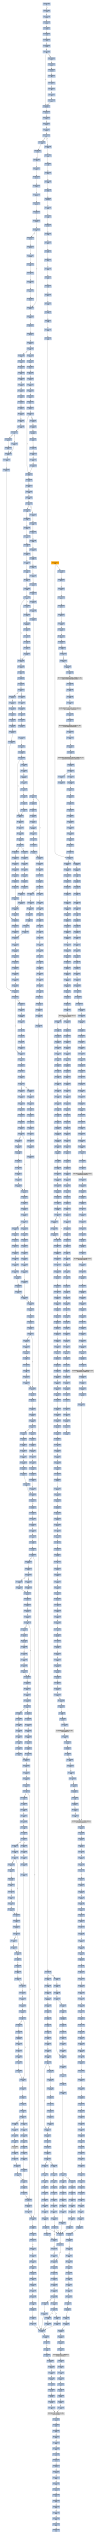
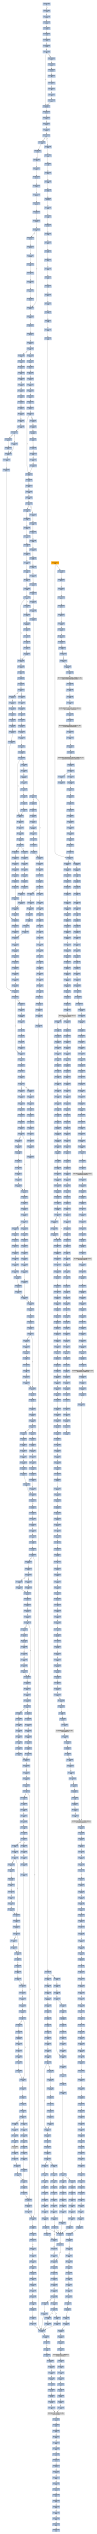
node "0x01350456 movl": added
